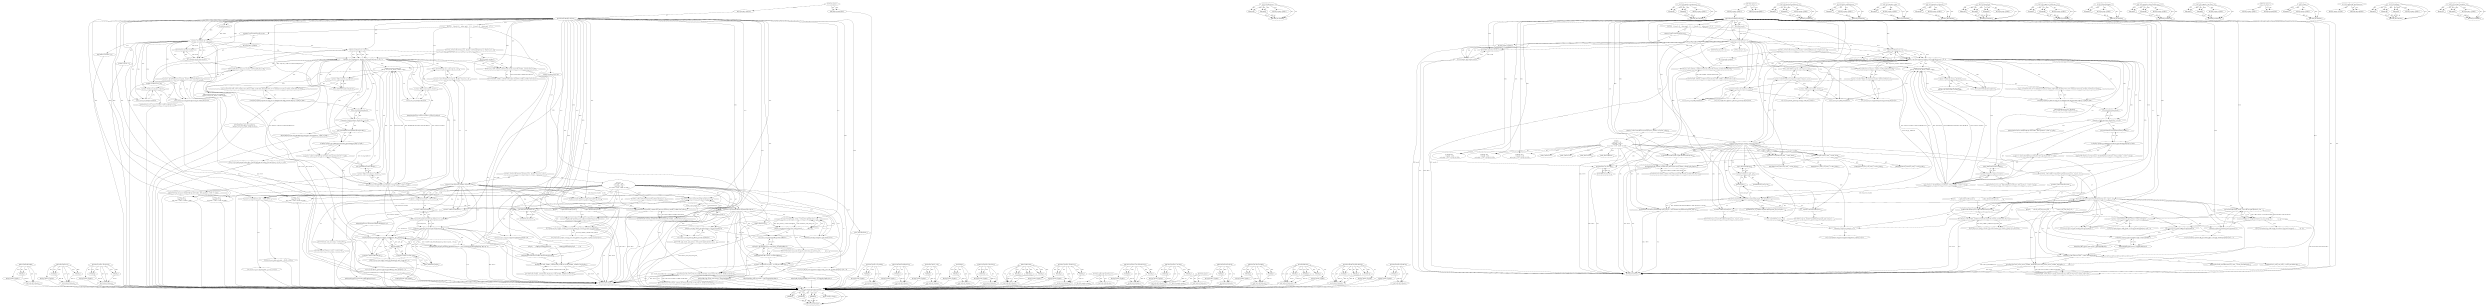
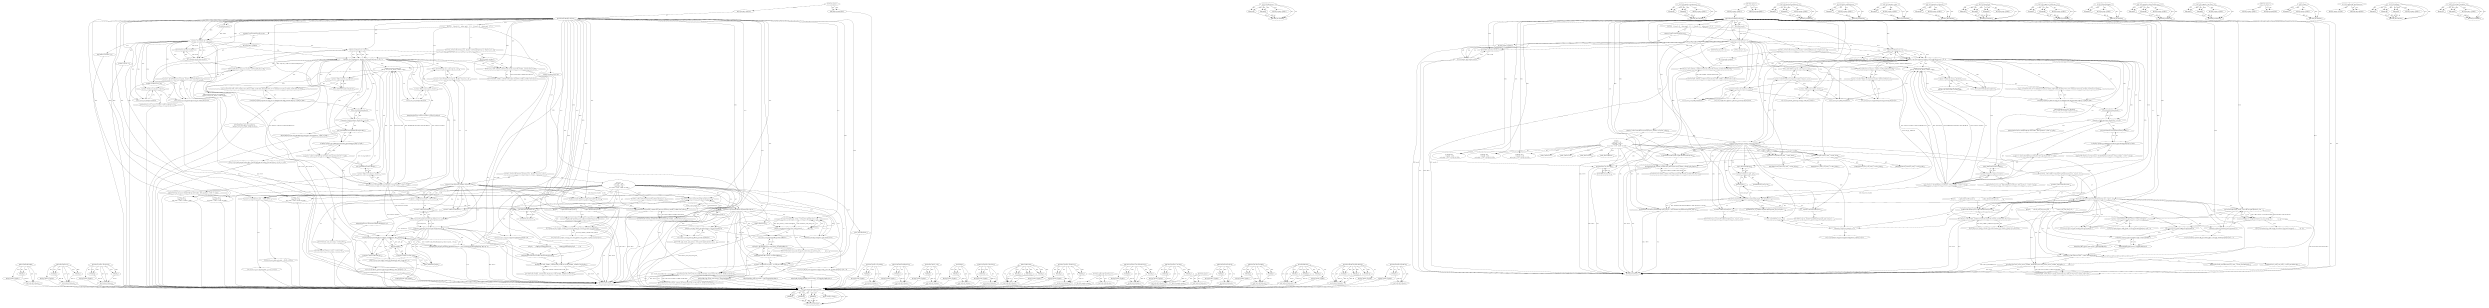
node "(IDENTIFIER,response_,SanitizeProxyAuth(&response_))": removed
